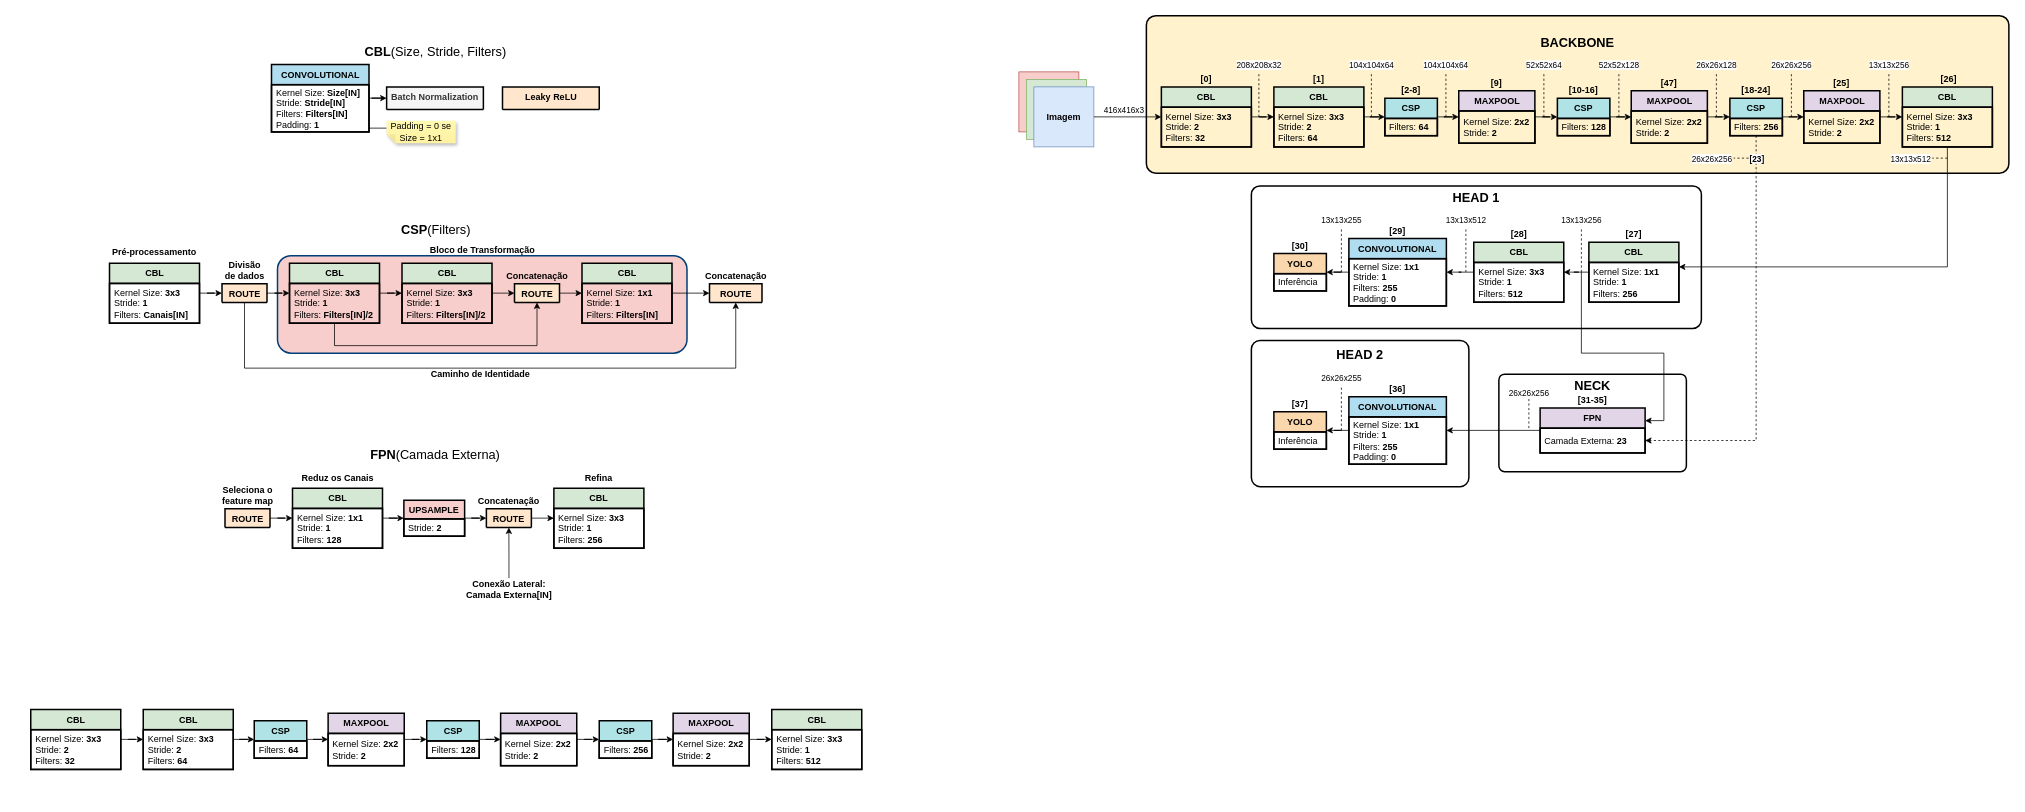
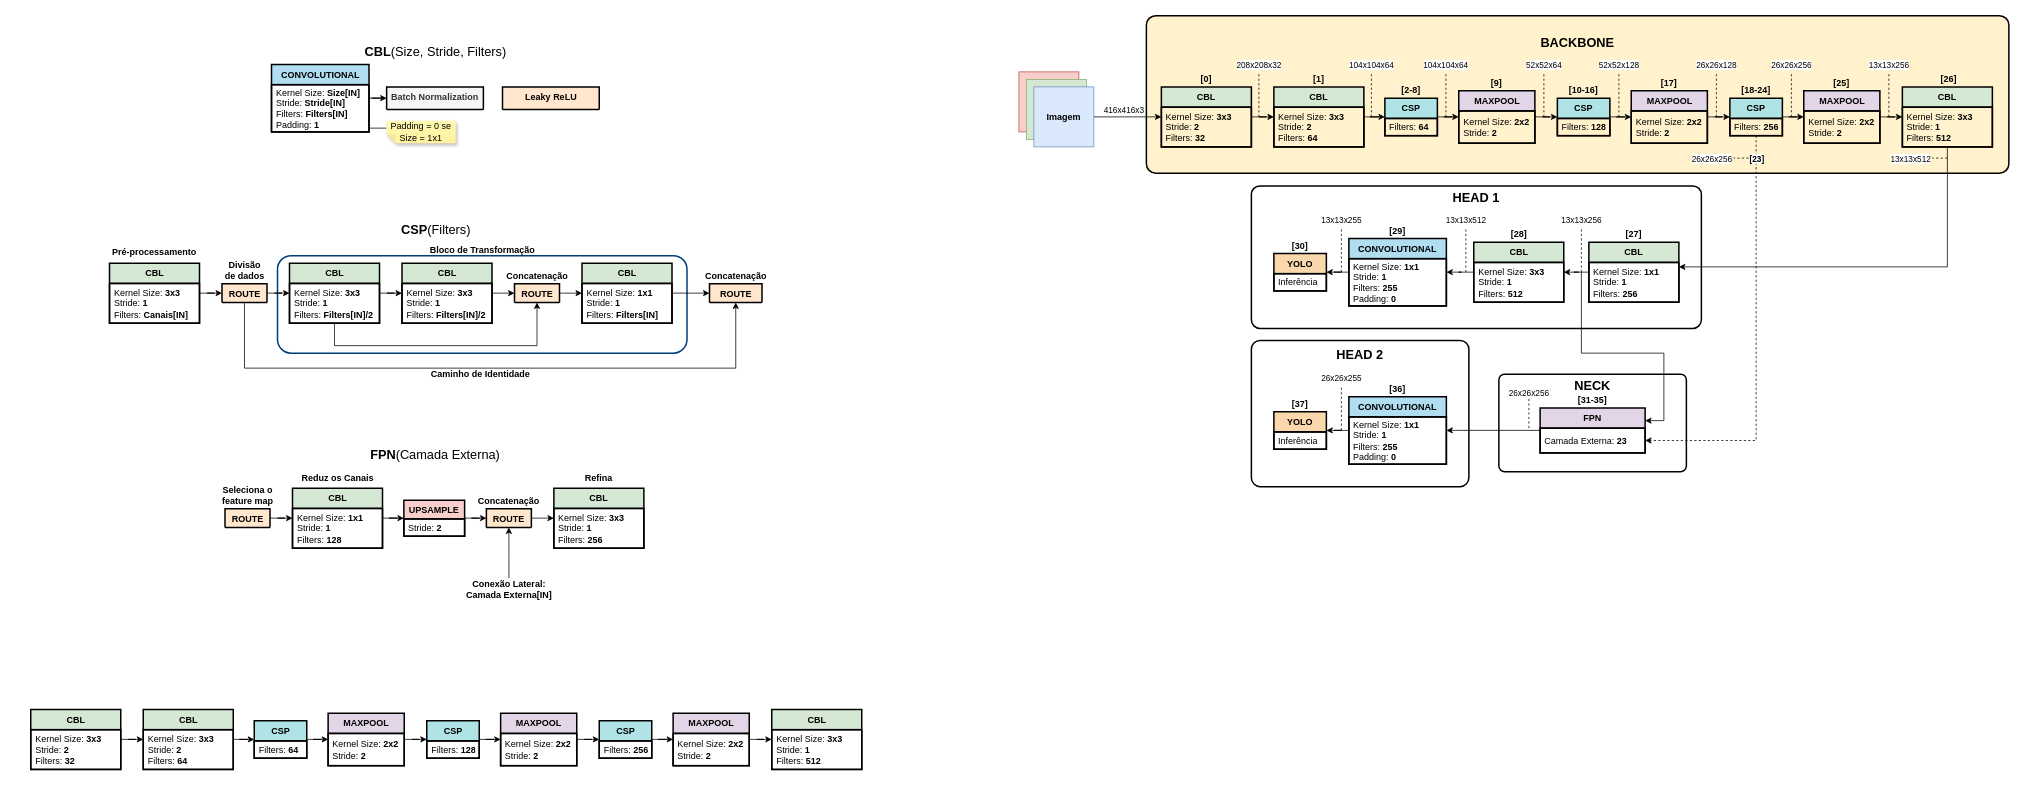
node "[47]": label "[47]" -> "[17]"
node "Bloco de Transformação": fillcolor #f8cecc -> #ffffff
